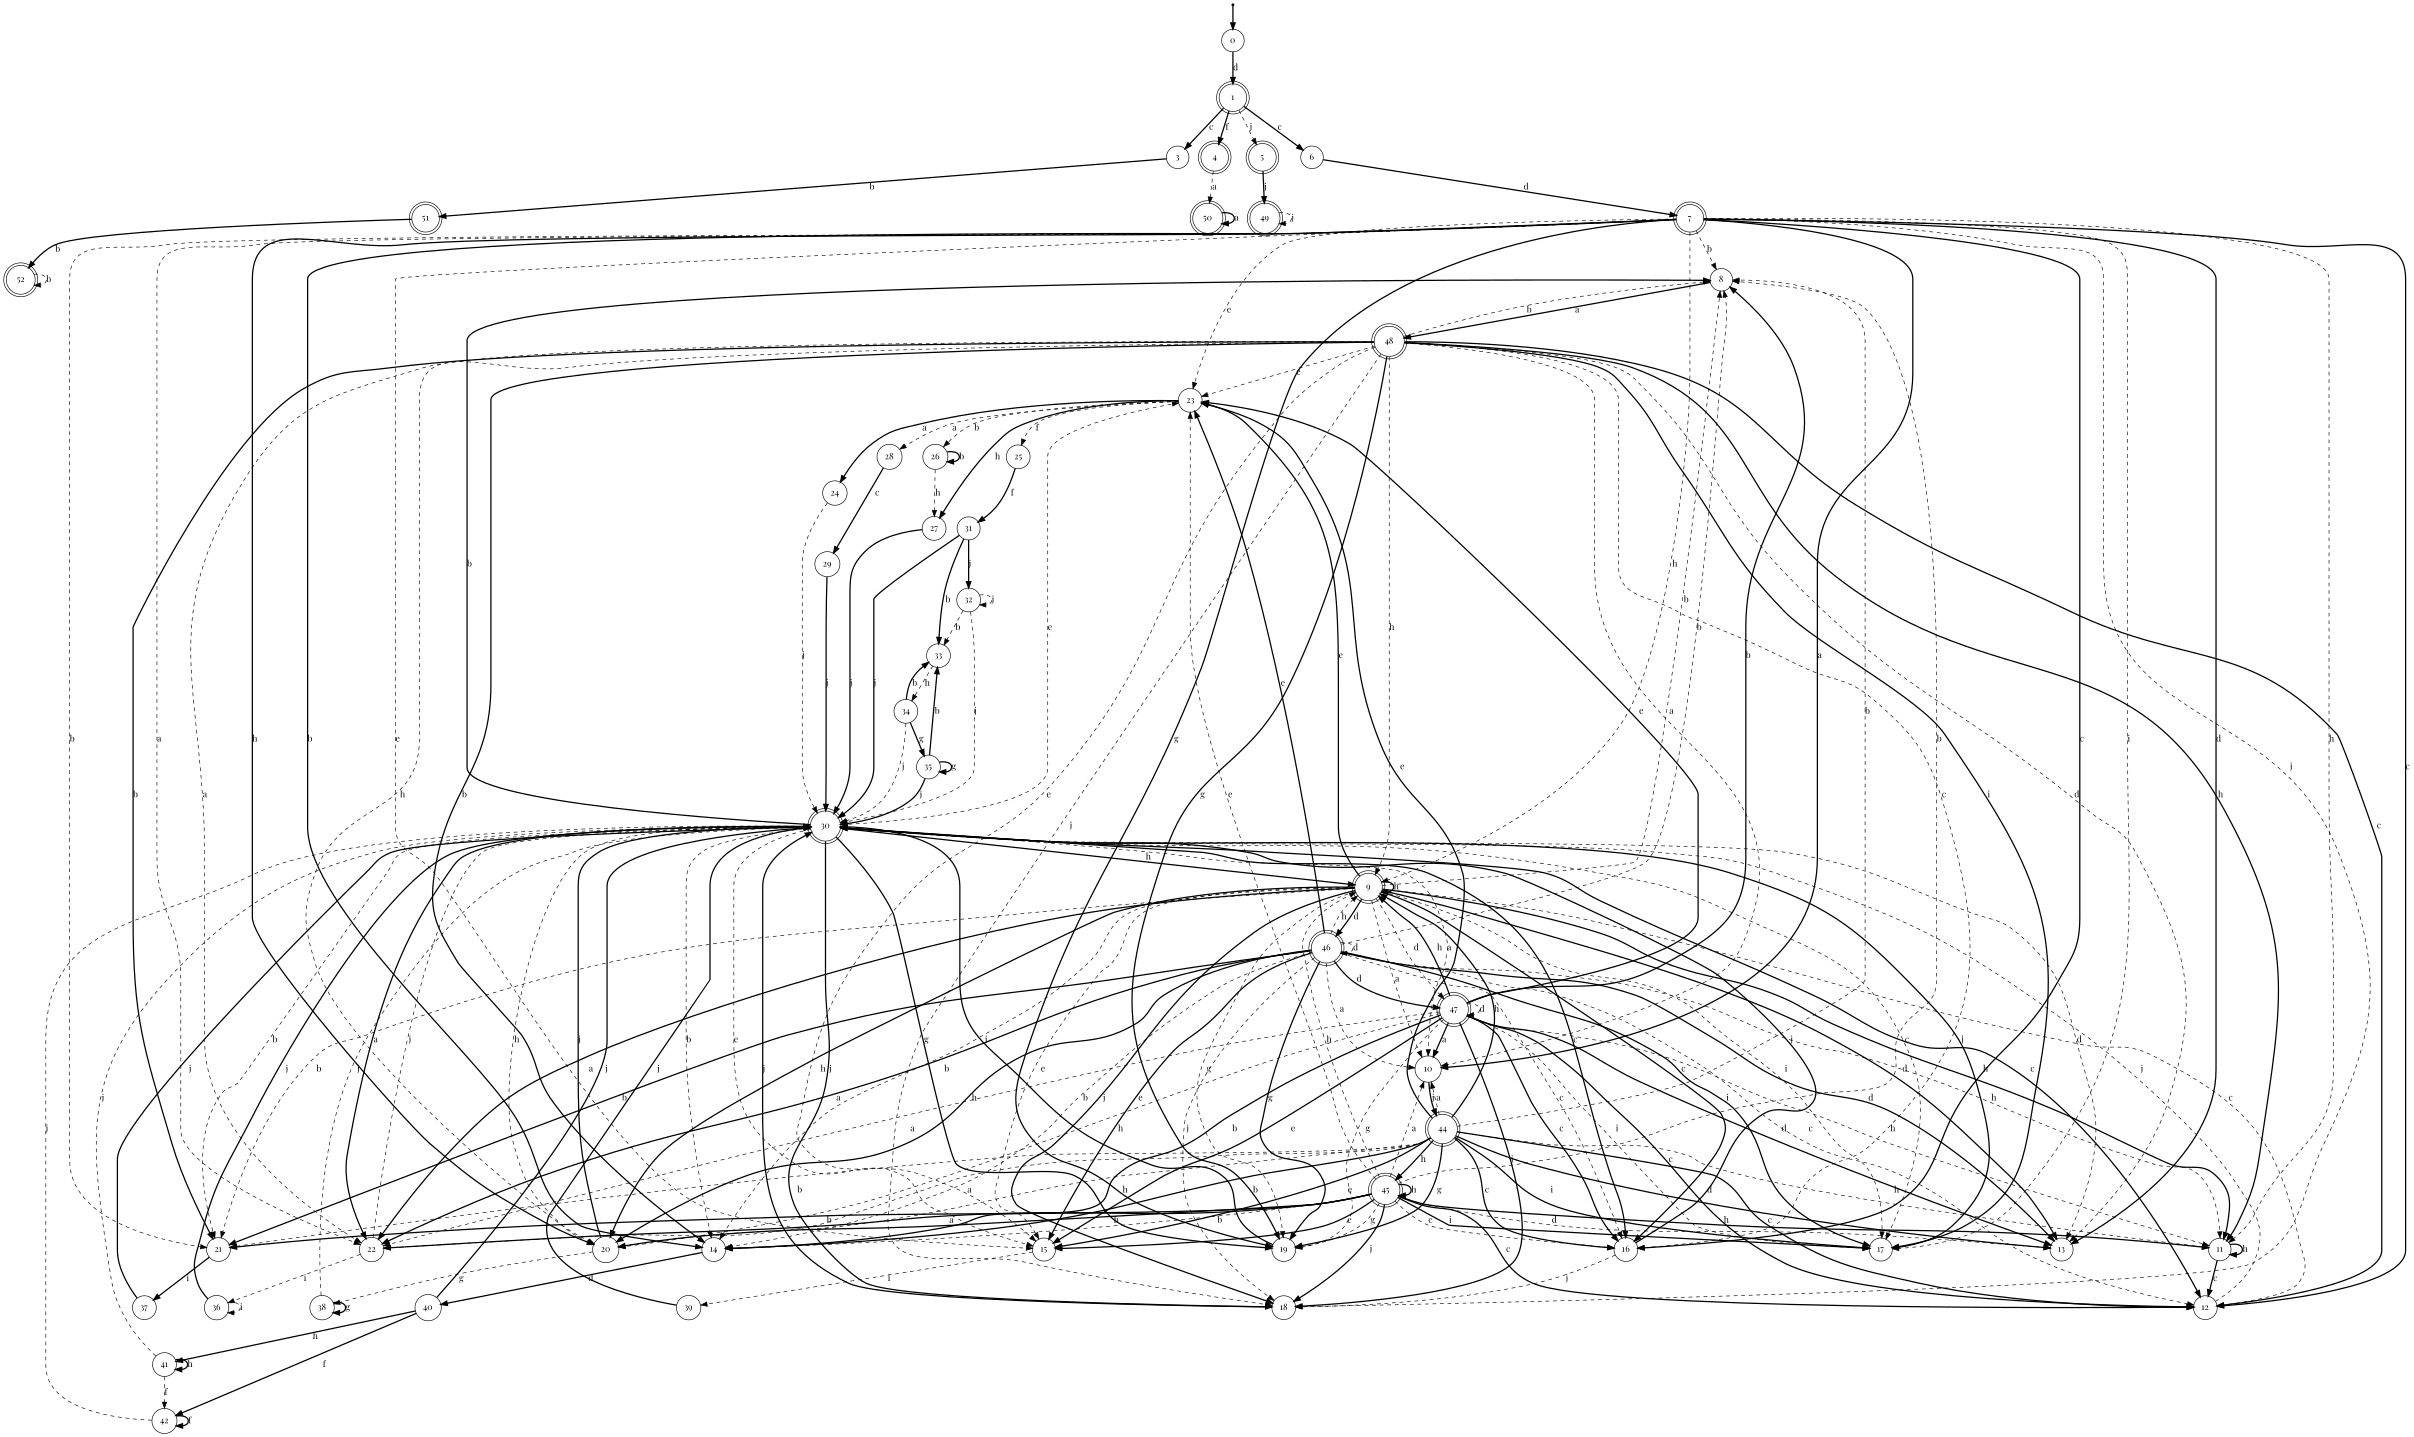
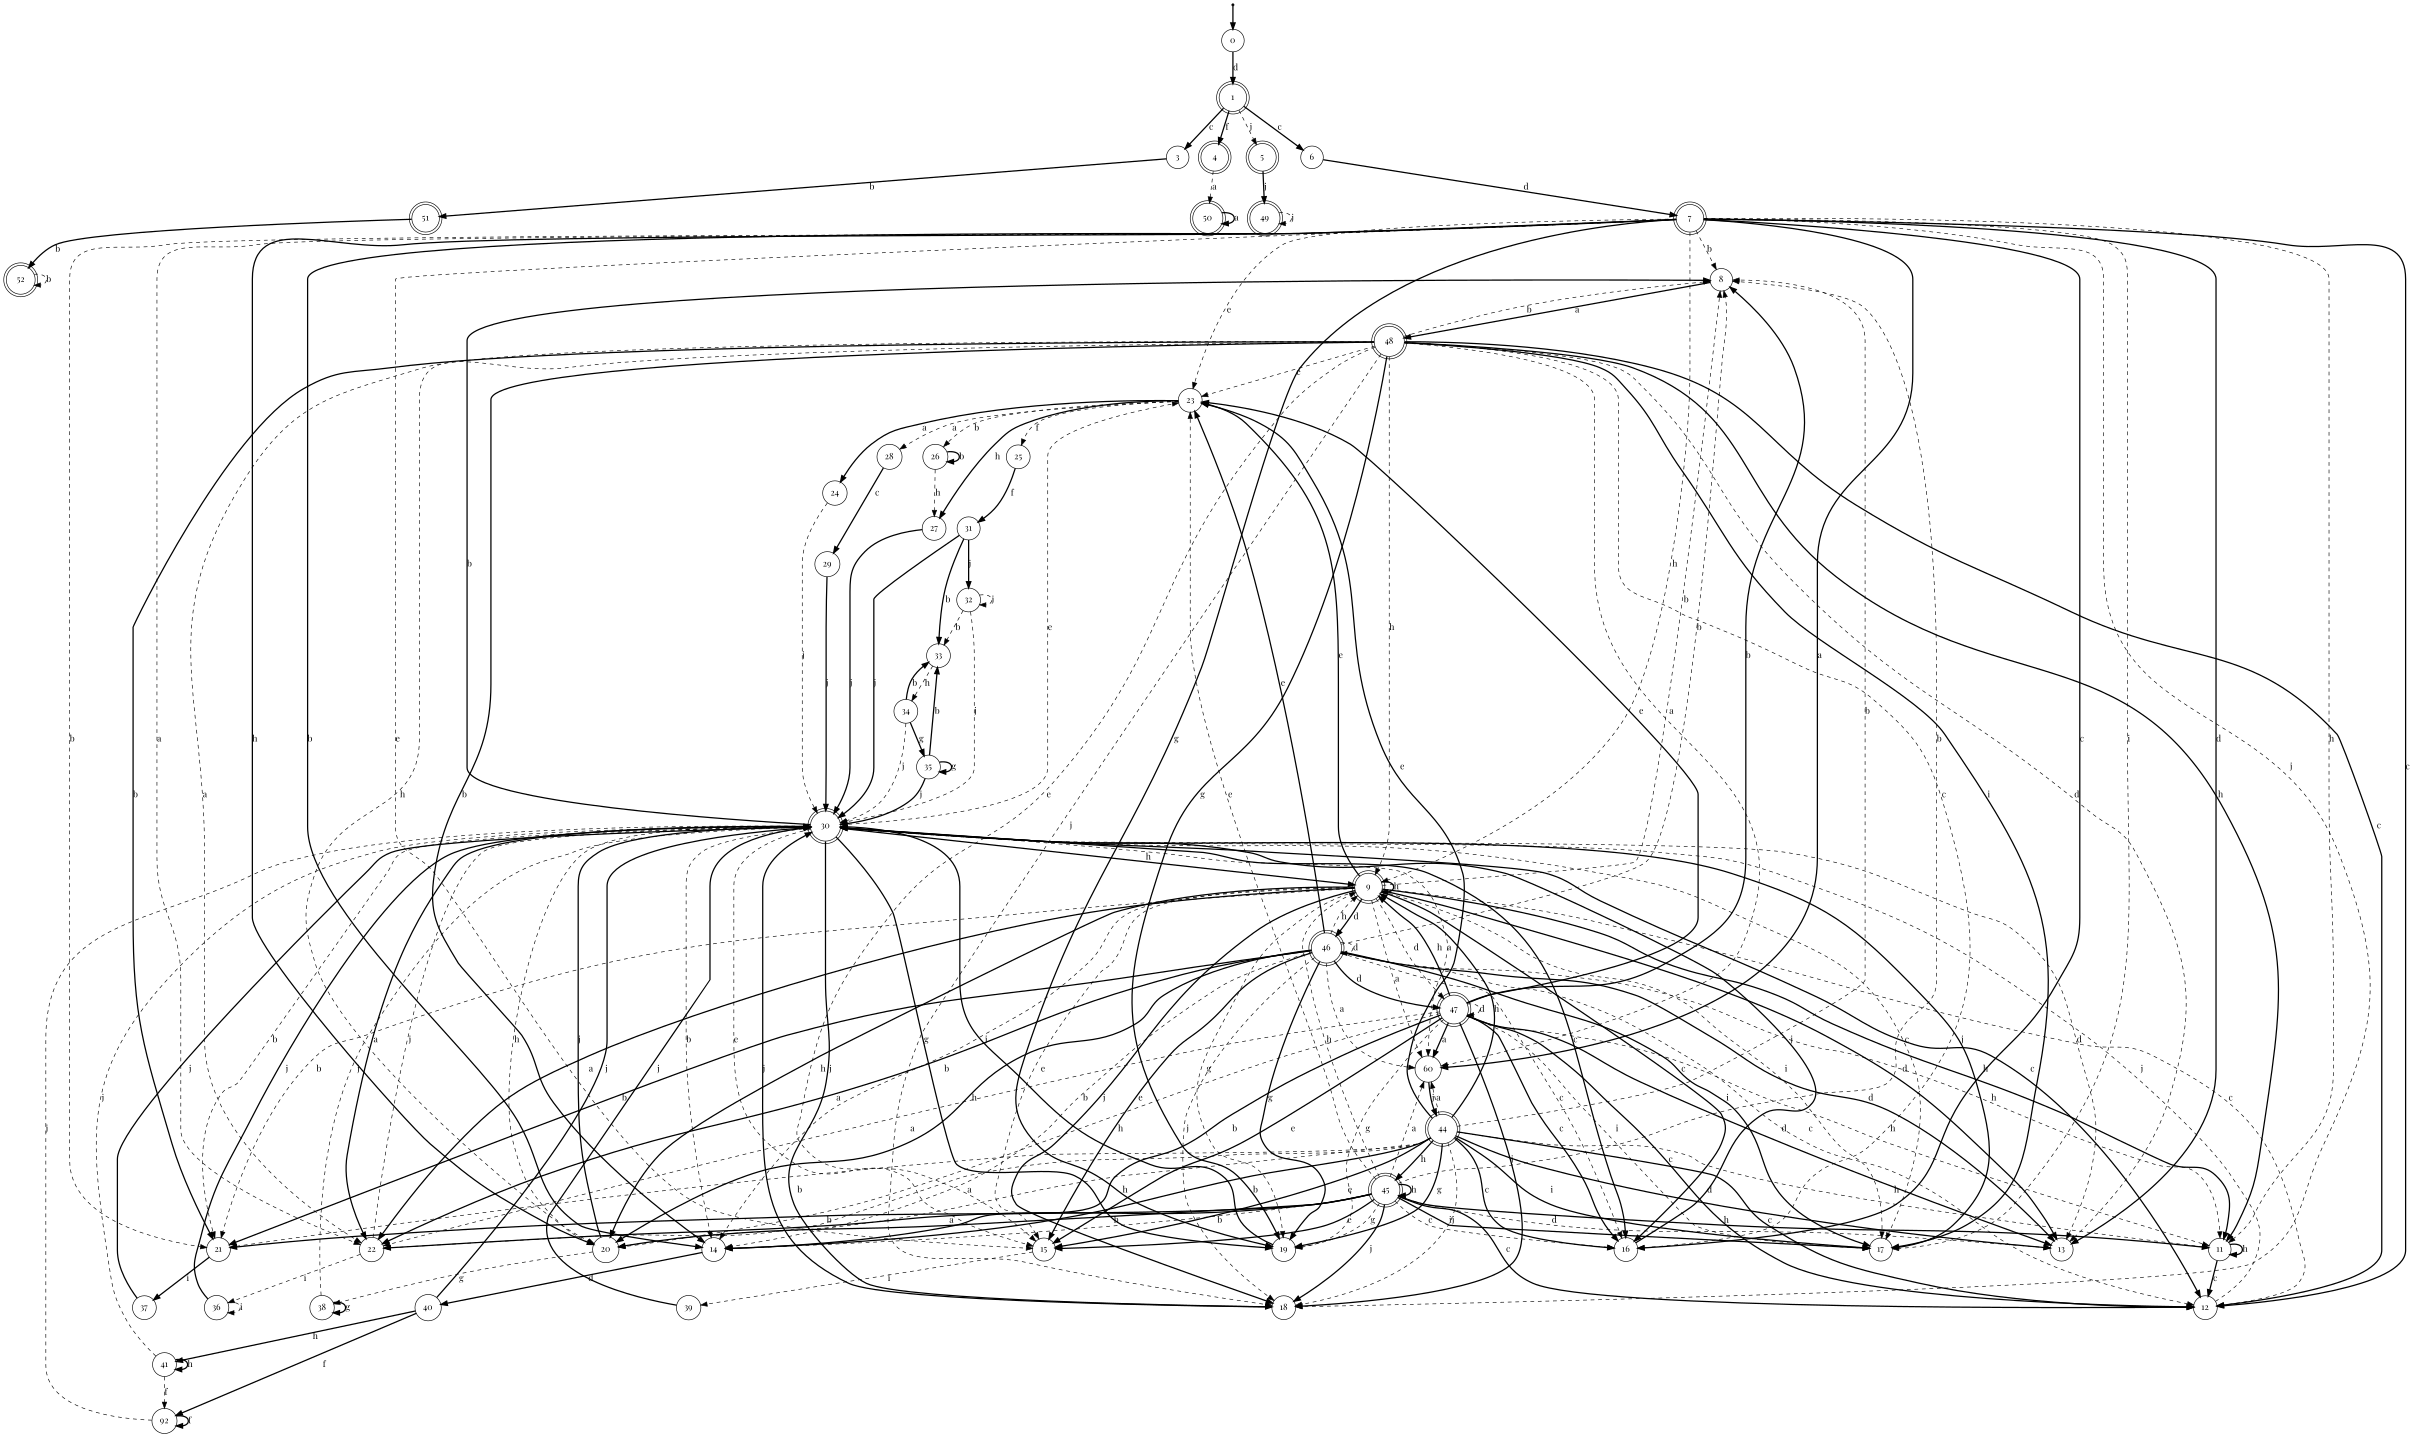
node "10": label "10" -> "60"
edge "16" -> "18": now "44" -> "18"
node "42": label "42" -> "92"
